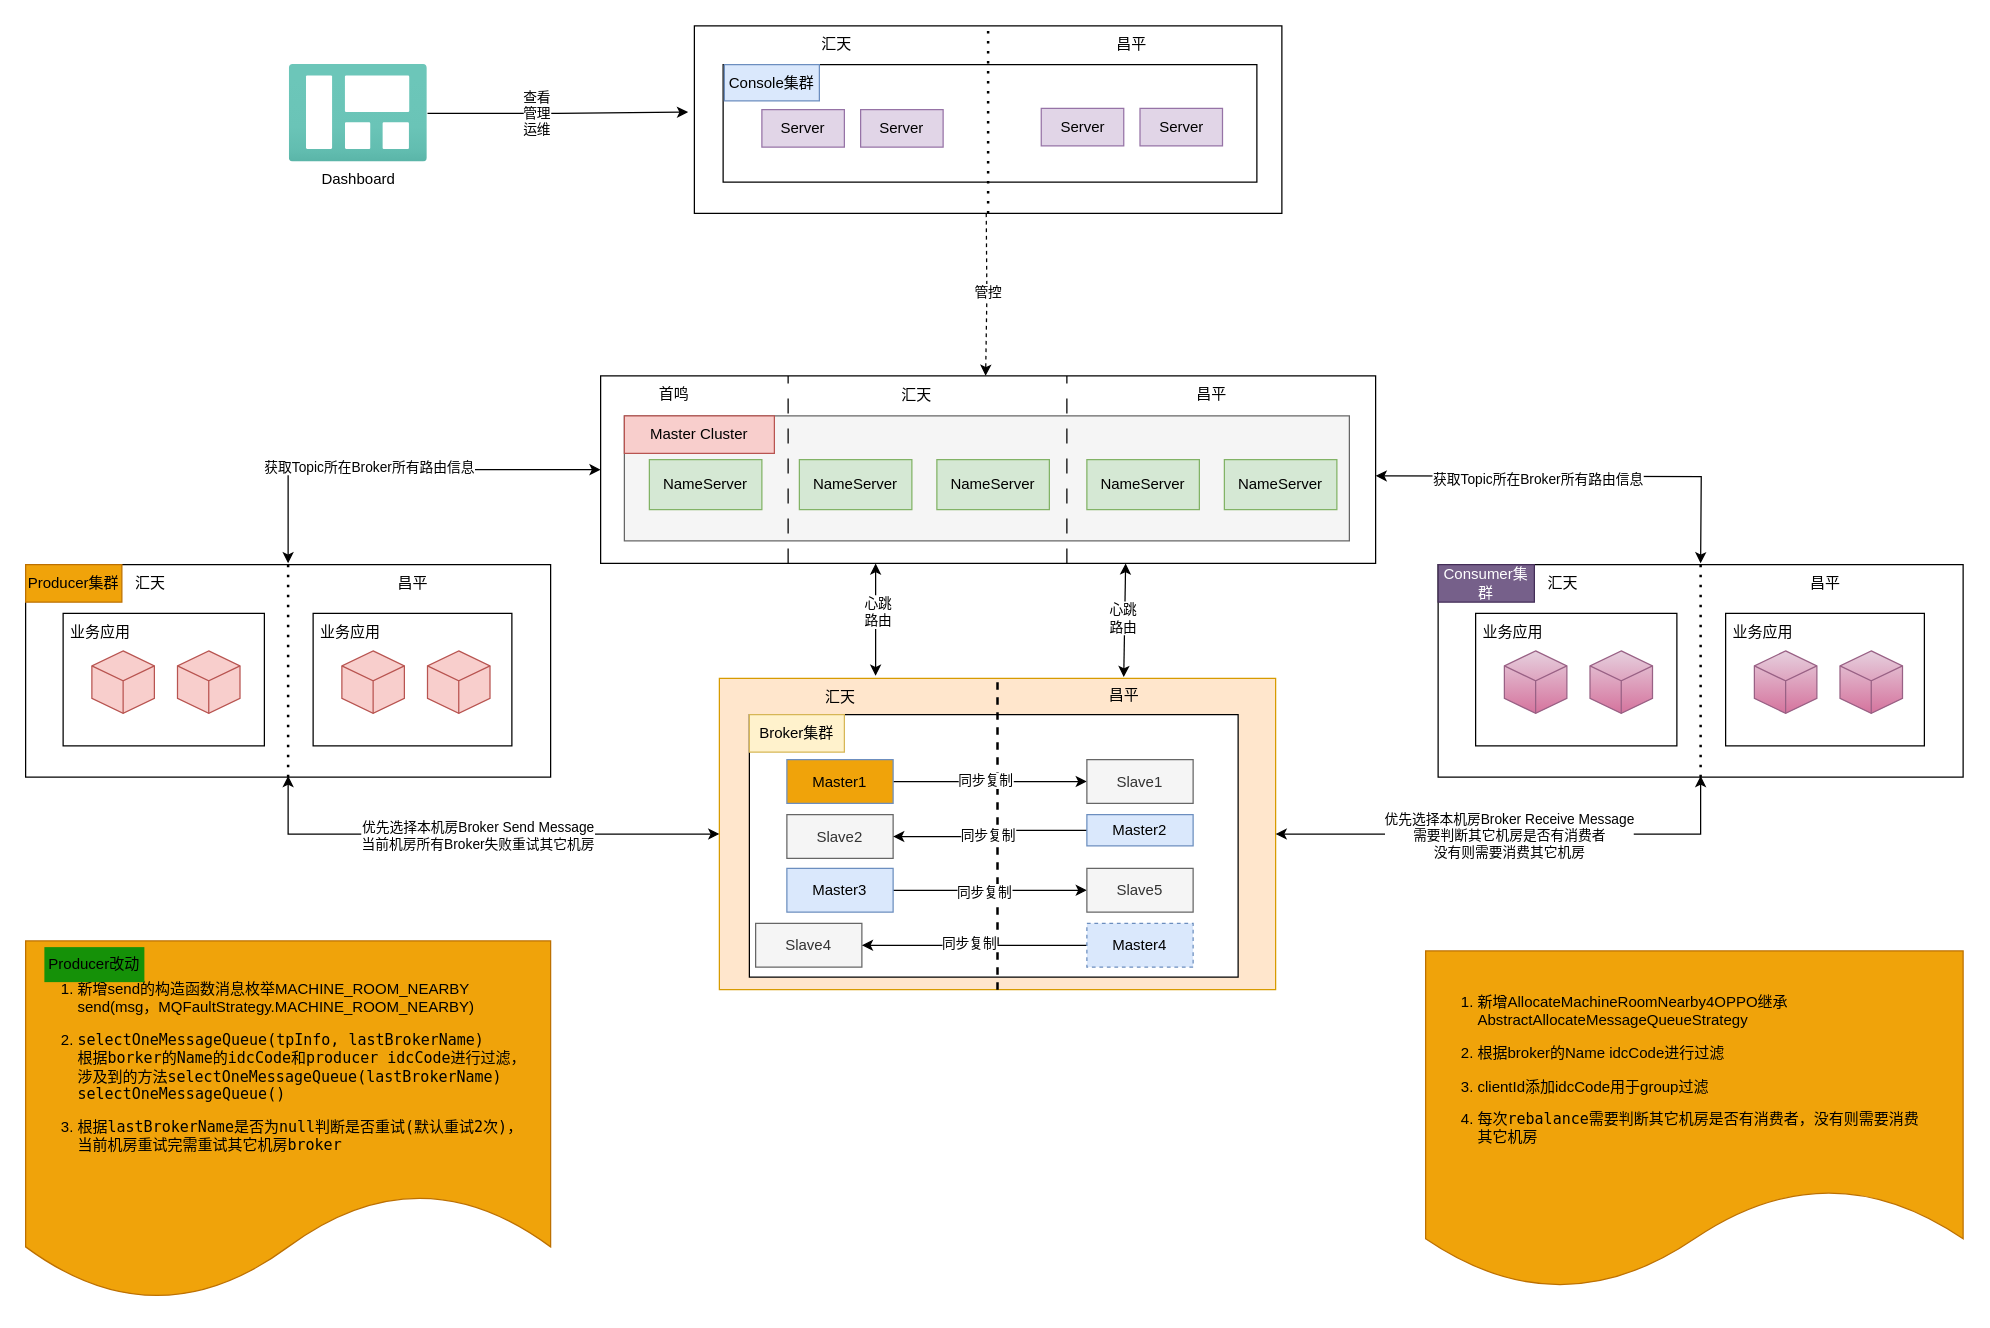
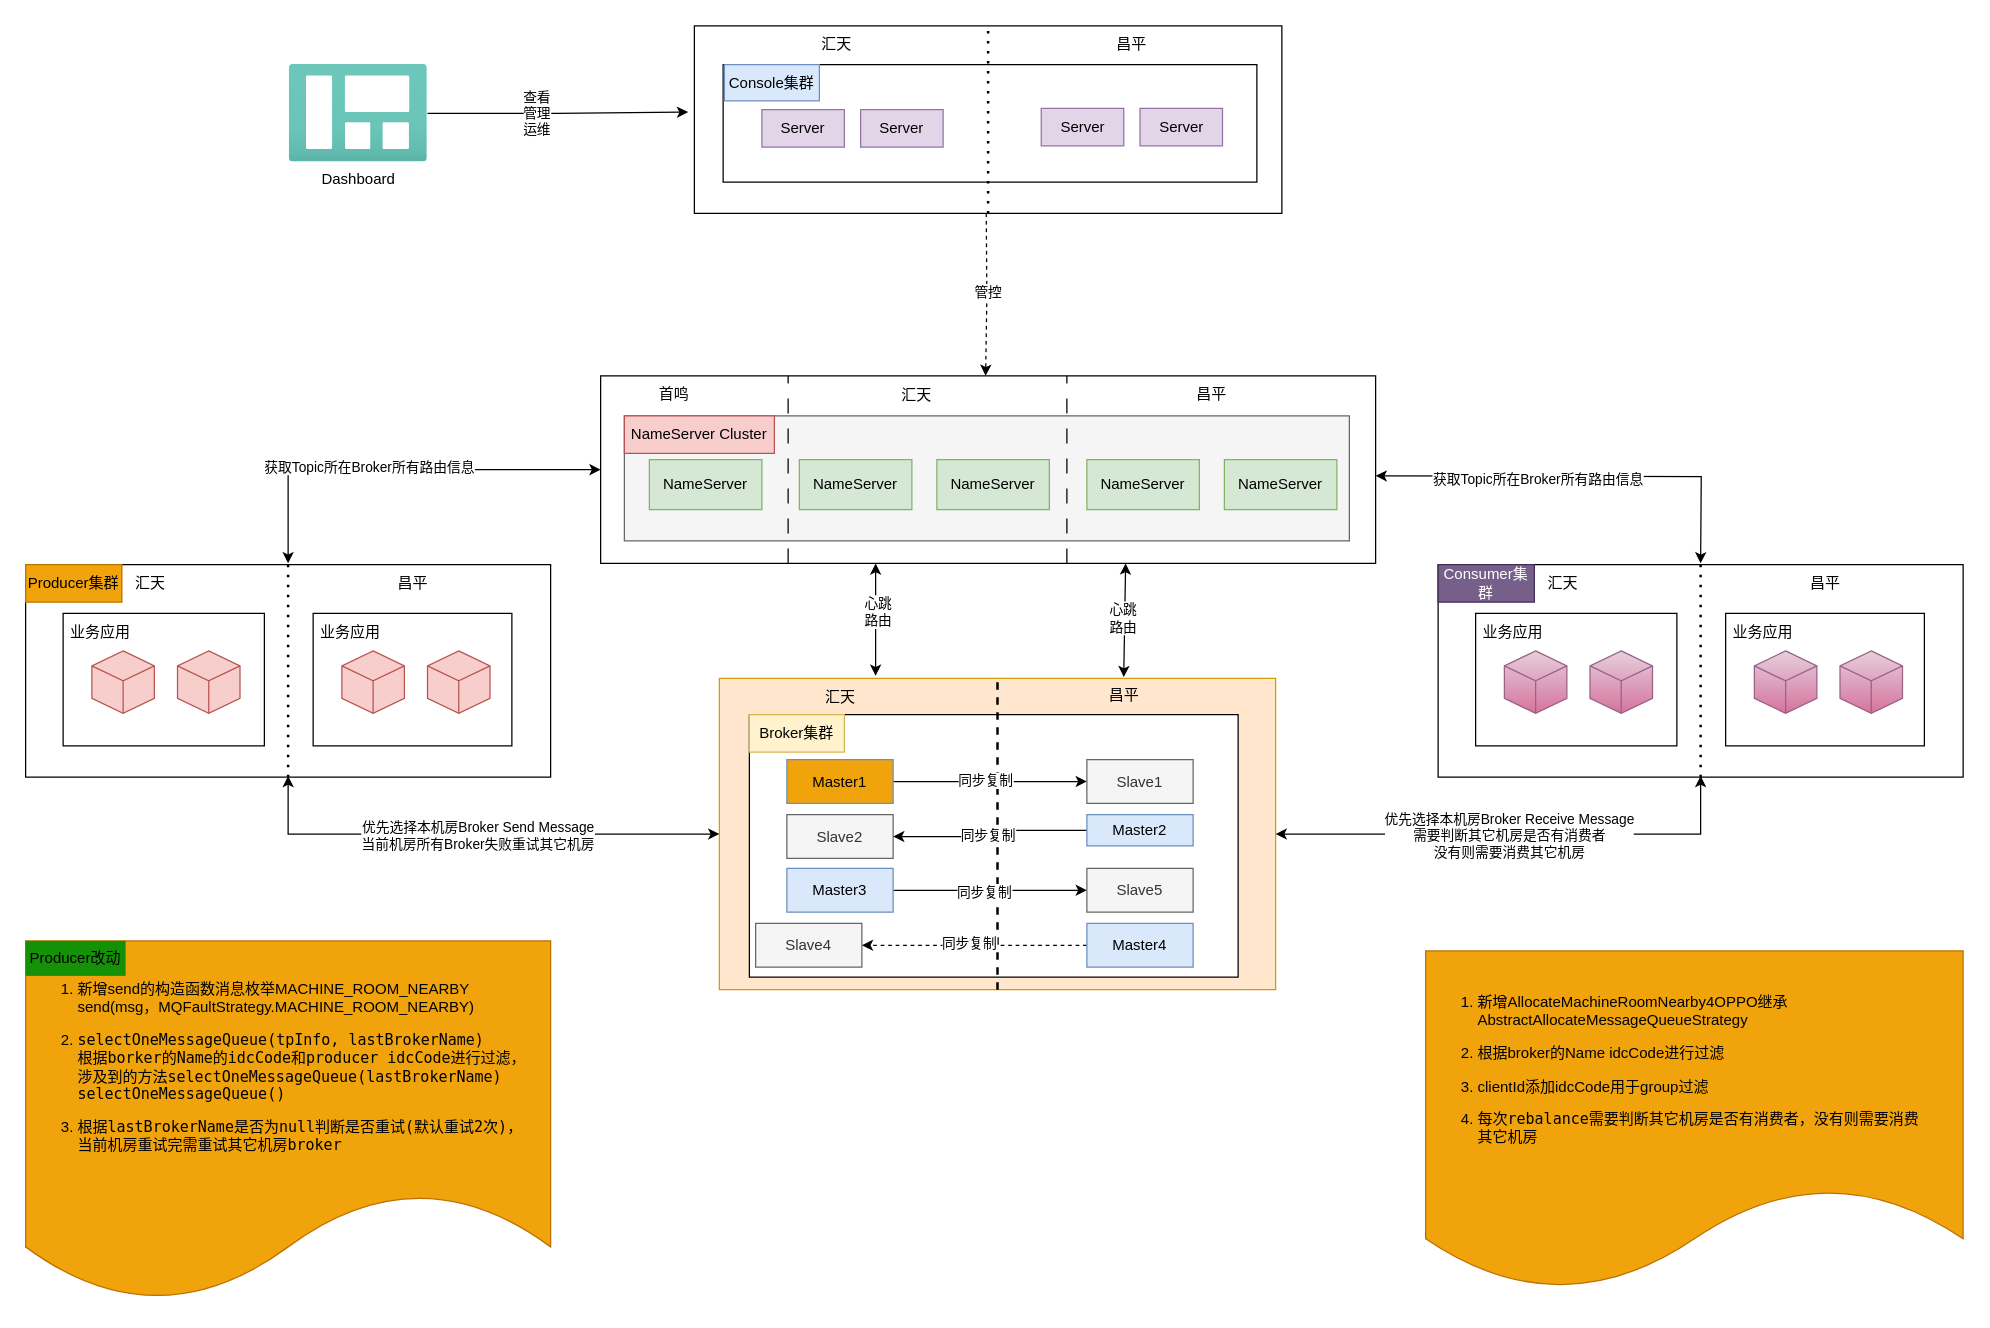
node "Master Cluster": label "Master Cluster" -> "NameServer Cluster"
edge "Master4" -> "Slave4": style solid -> dashed
node "Master4": style dashed -> solid
node "Producer改动": moved (94, 964) -> (76, 958)
